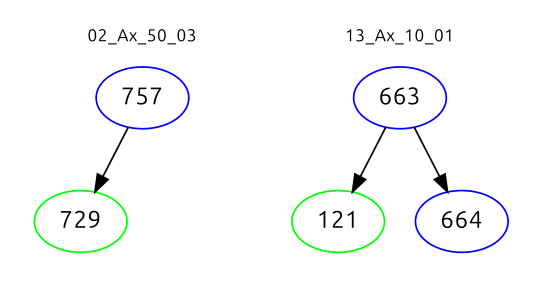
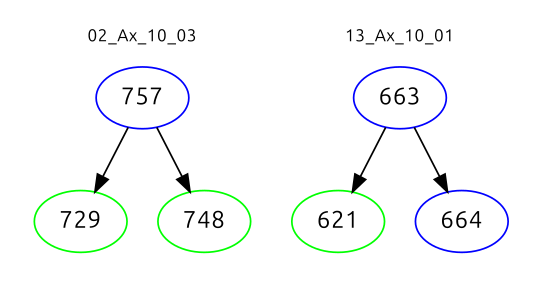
cluster "02_Ax_50_03": label "02_Ax_50_03" -> "02_Ax_10_03"
node "748": added
node "121": label "121" -> "621"
